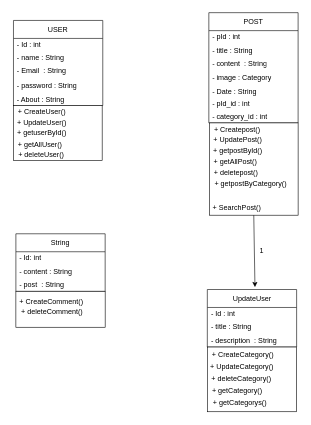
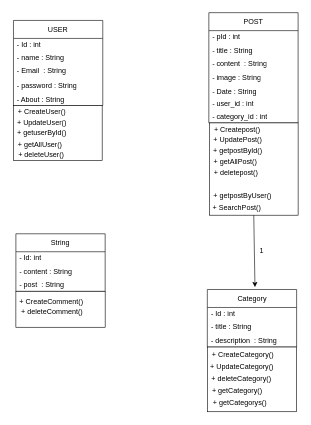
node "- image : Category": label "- image : Category" -> "- image : String"
node "- pId_id : int": label "- pId_id : int" -> "- user_id : int"
node "+ getpostByCategory()": removed
node "+ getpostByUser()": added
node "UpdateUser": label "UpdateUser" -> "Category"
